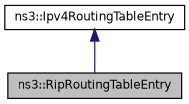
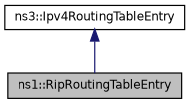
node "ns3::RipRoutingTableEntry": label "ns3::RipRoutingTableEntry" -> "ns1::RipRoutingTableEntry"
